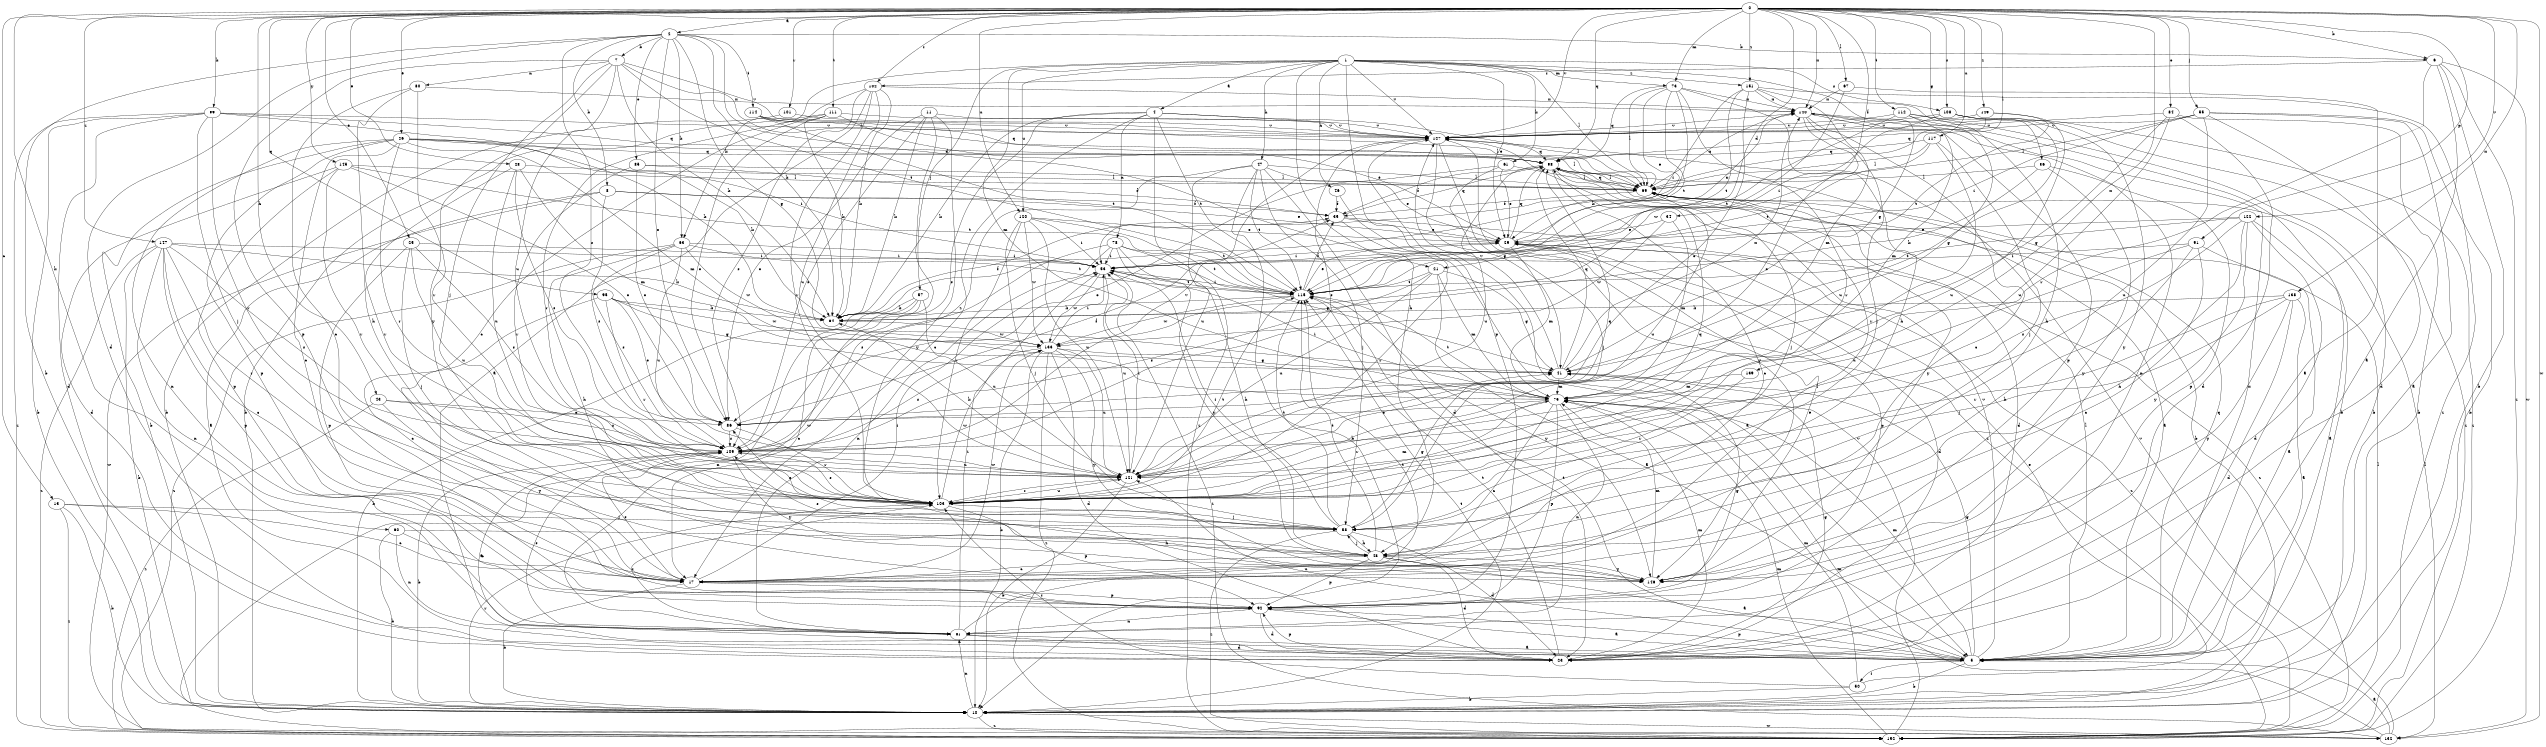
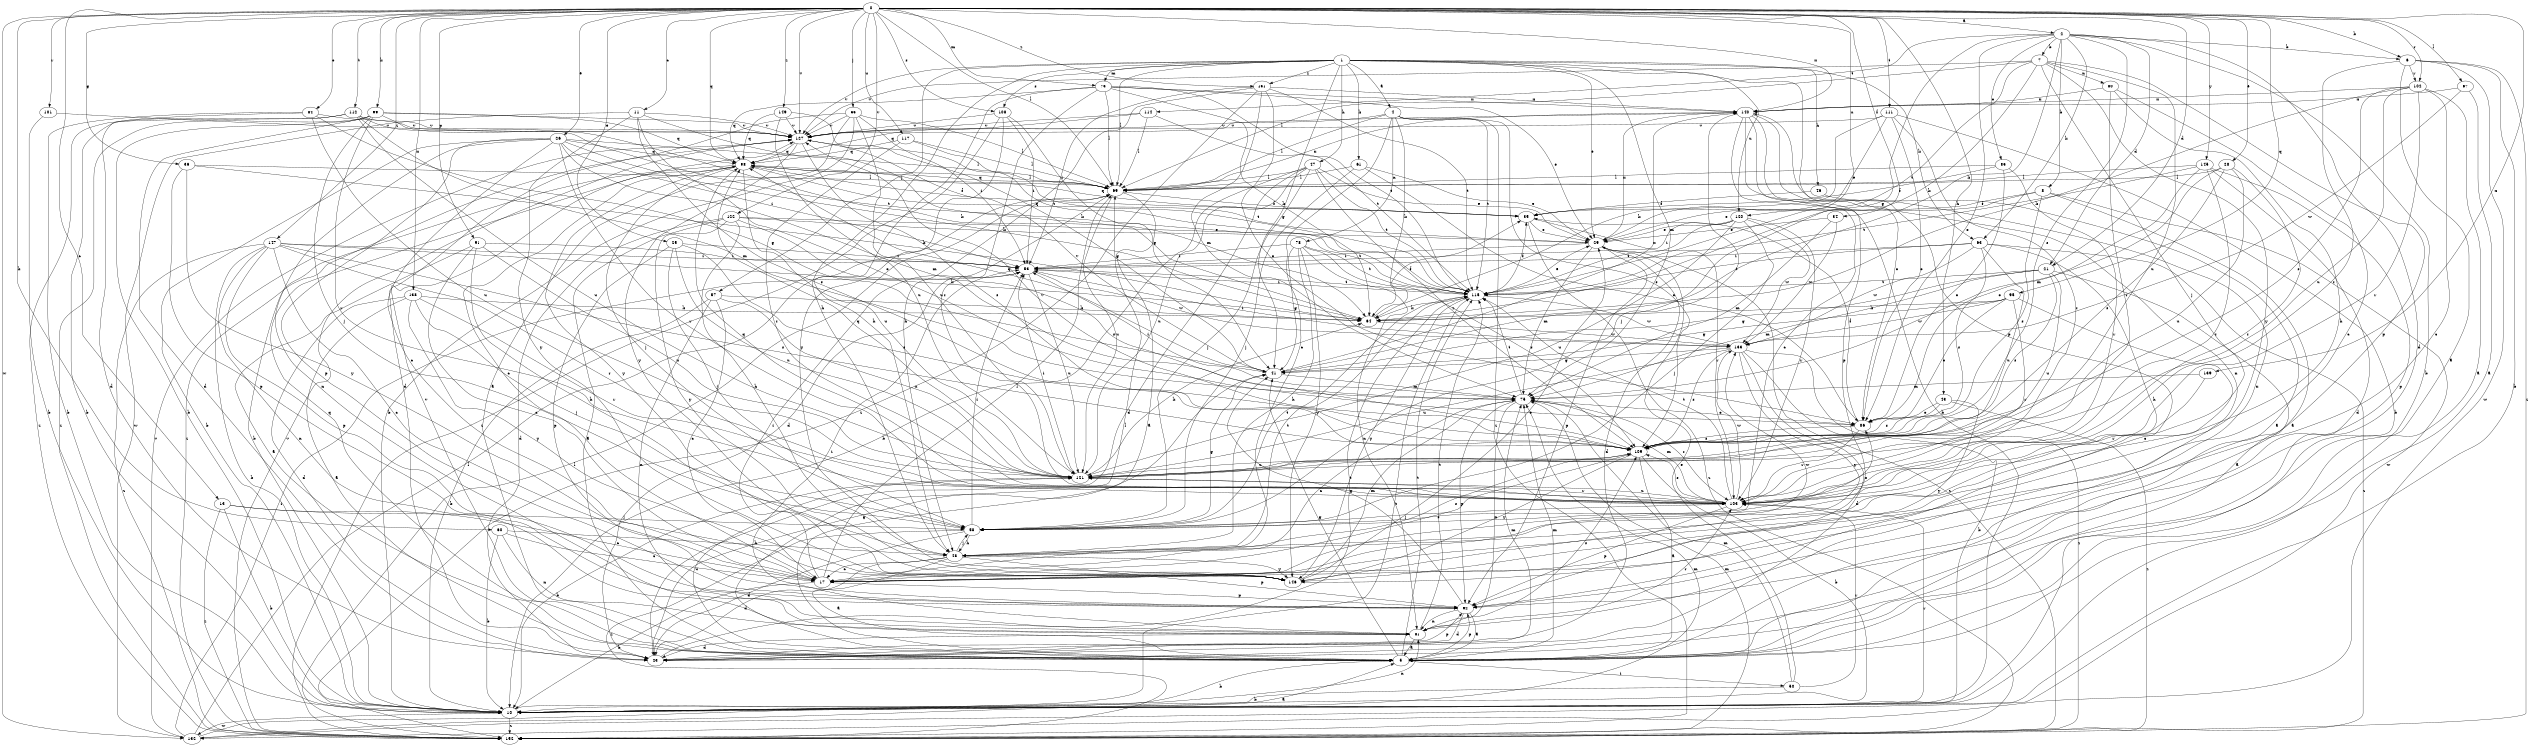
edge "0" -> "11": added, label "c"
edge "117" -> "58": removed, label "j"
